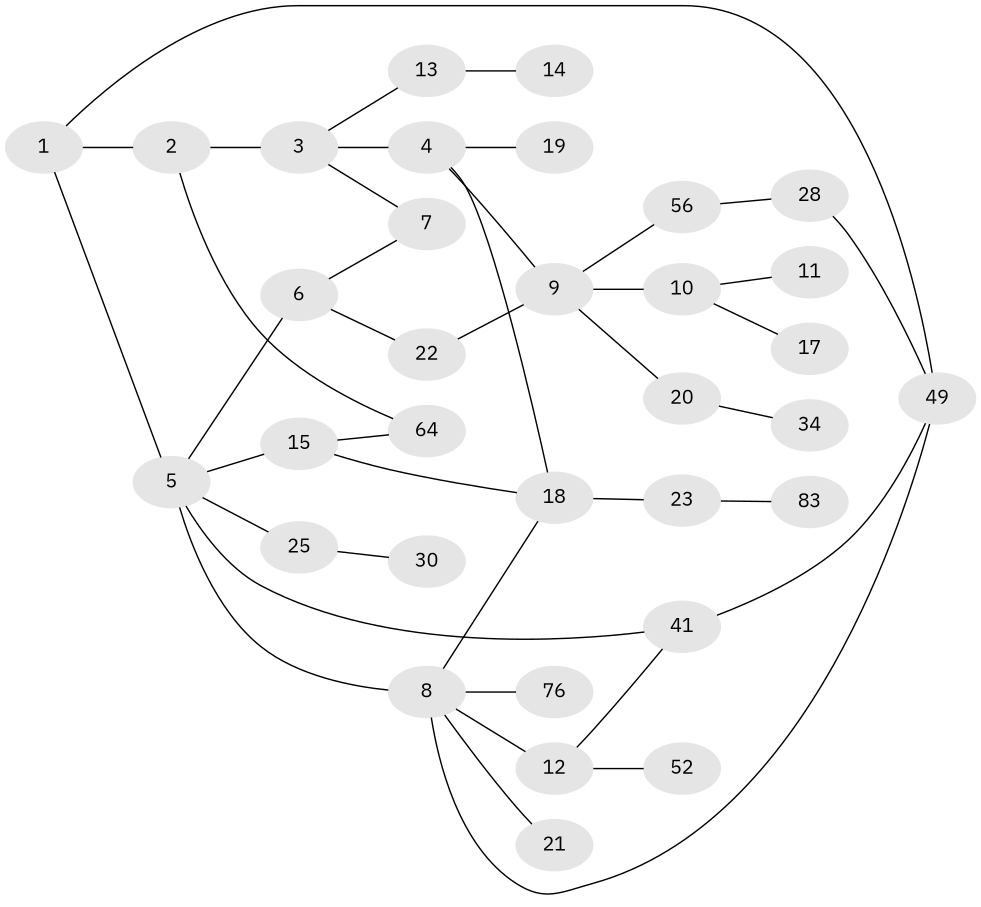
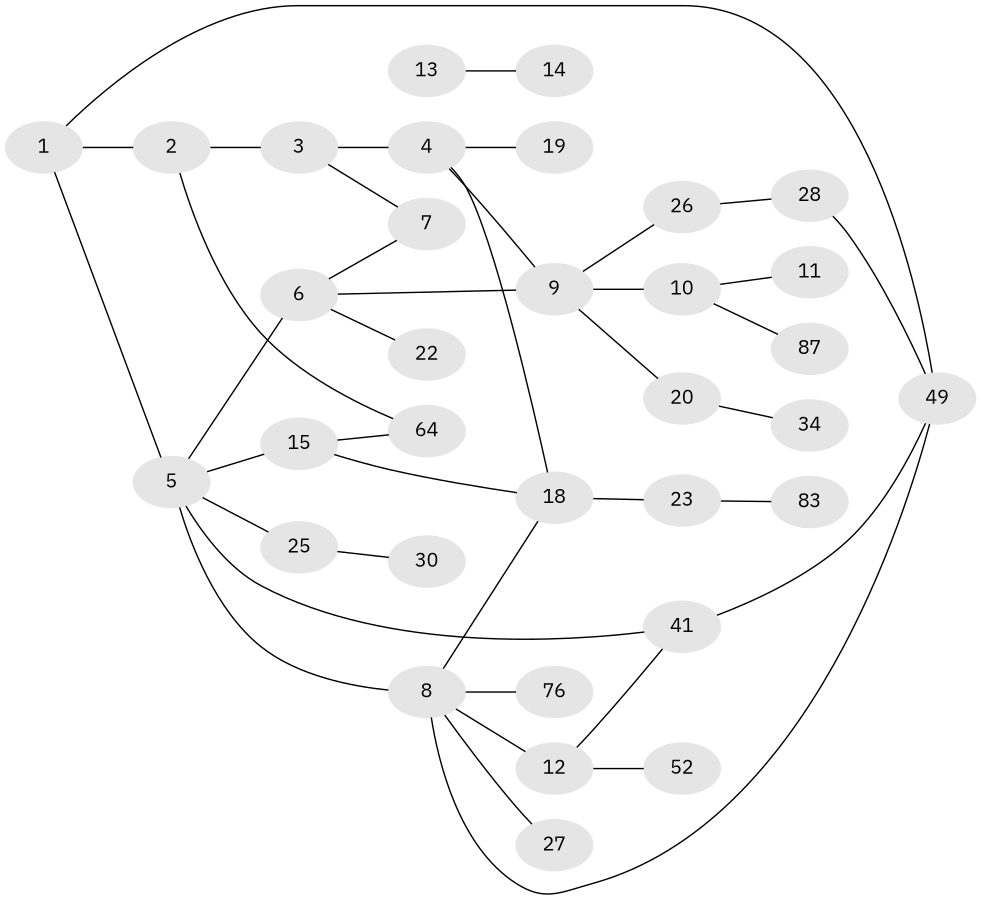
edge "13" -- "3": removed
node "56": label "56" -> "26"
edge "9" -- "22": now "9" -- "6"
node "17": label "17" -> "87"
node "21": label "21" -> "27"
